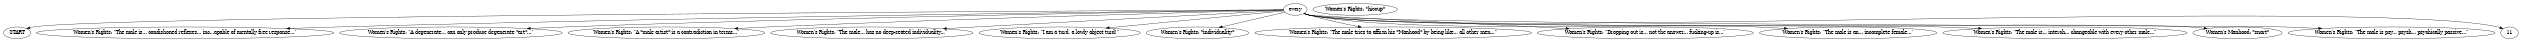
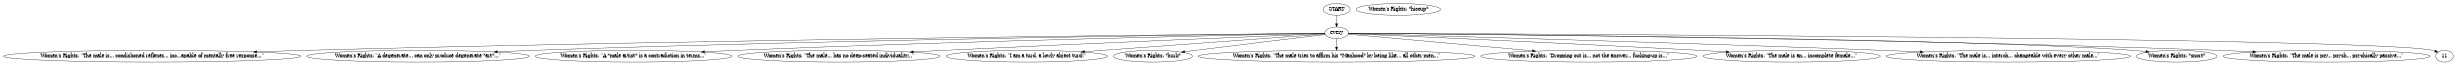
edge "every" -> "START": reversed
node "Women's Rights: *individuality*": label "Women's Rights: *individuality*" -> "Women's Rights: *hurk*"
node "Women's Manhood: *snort*": label "Women's Manhood: *snort*" -> "Women's Rights: *snort*"
